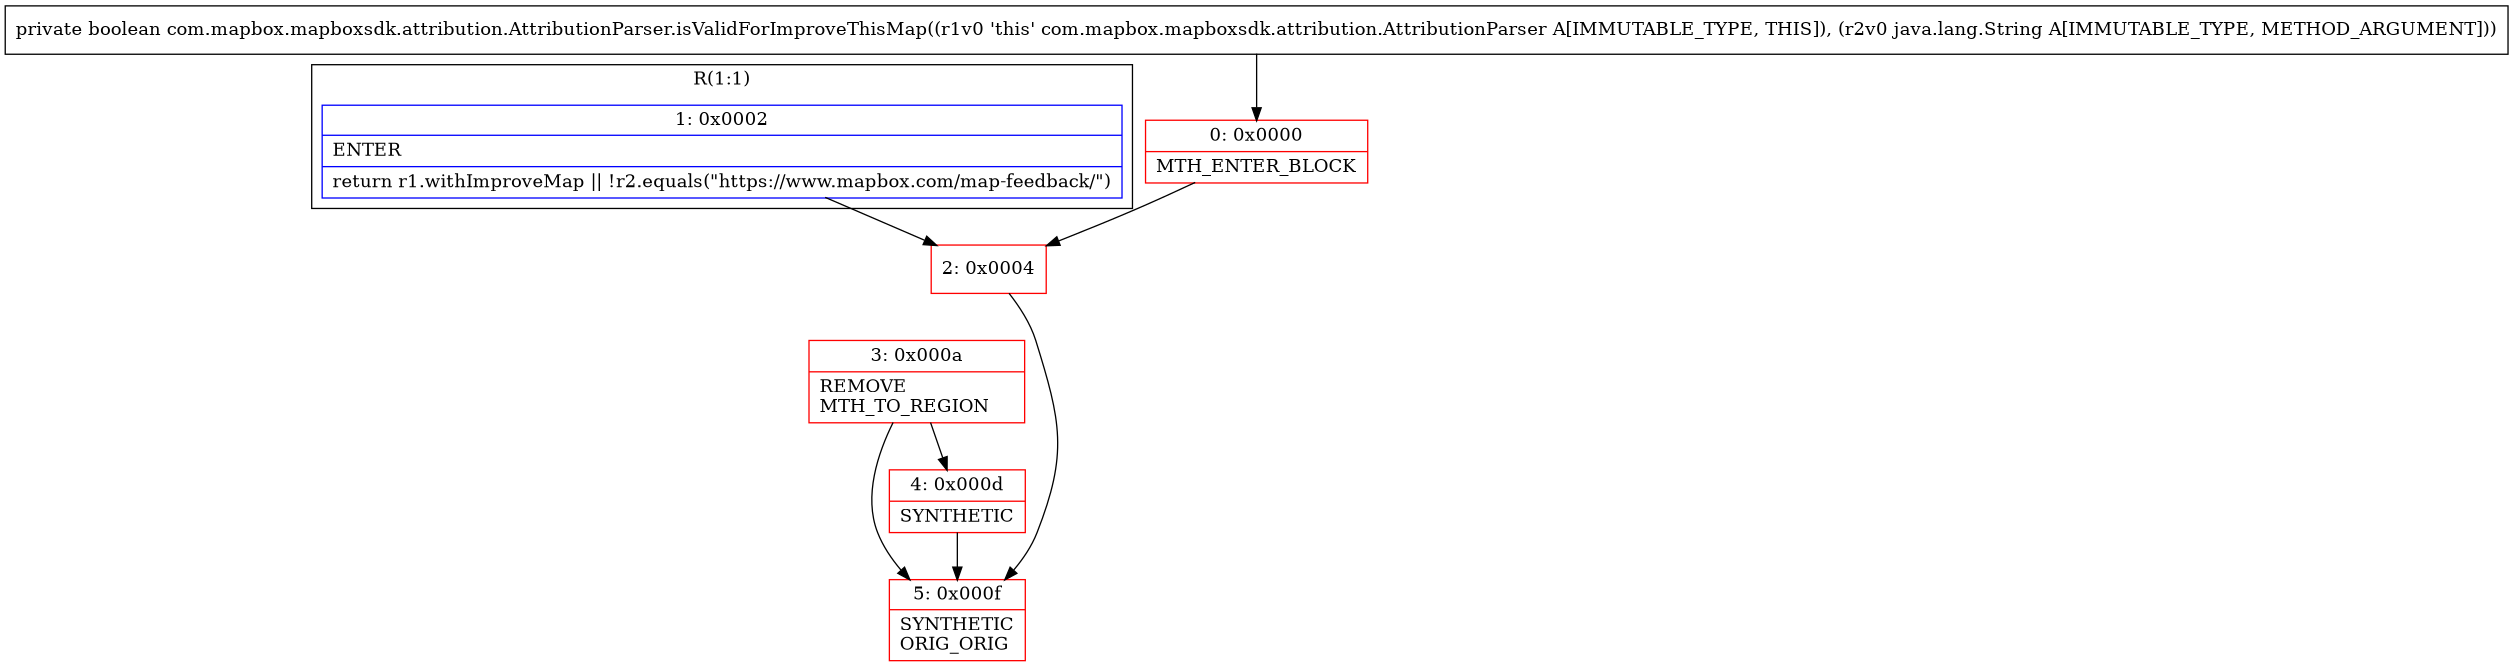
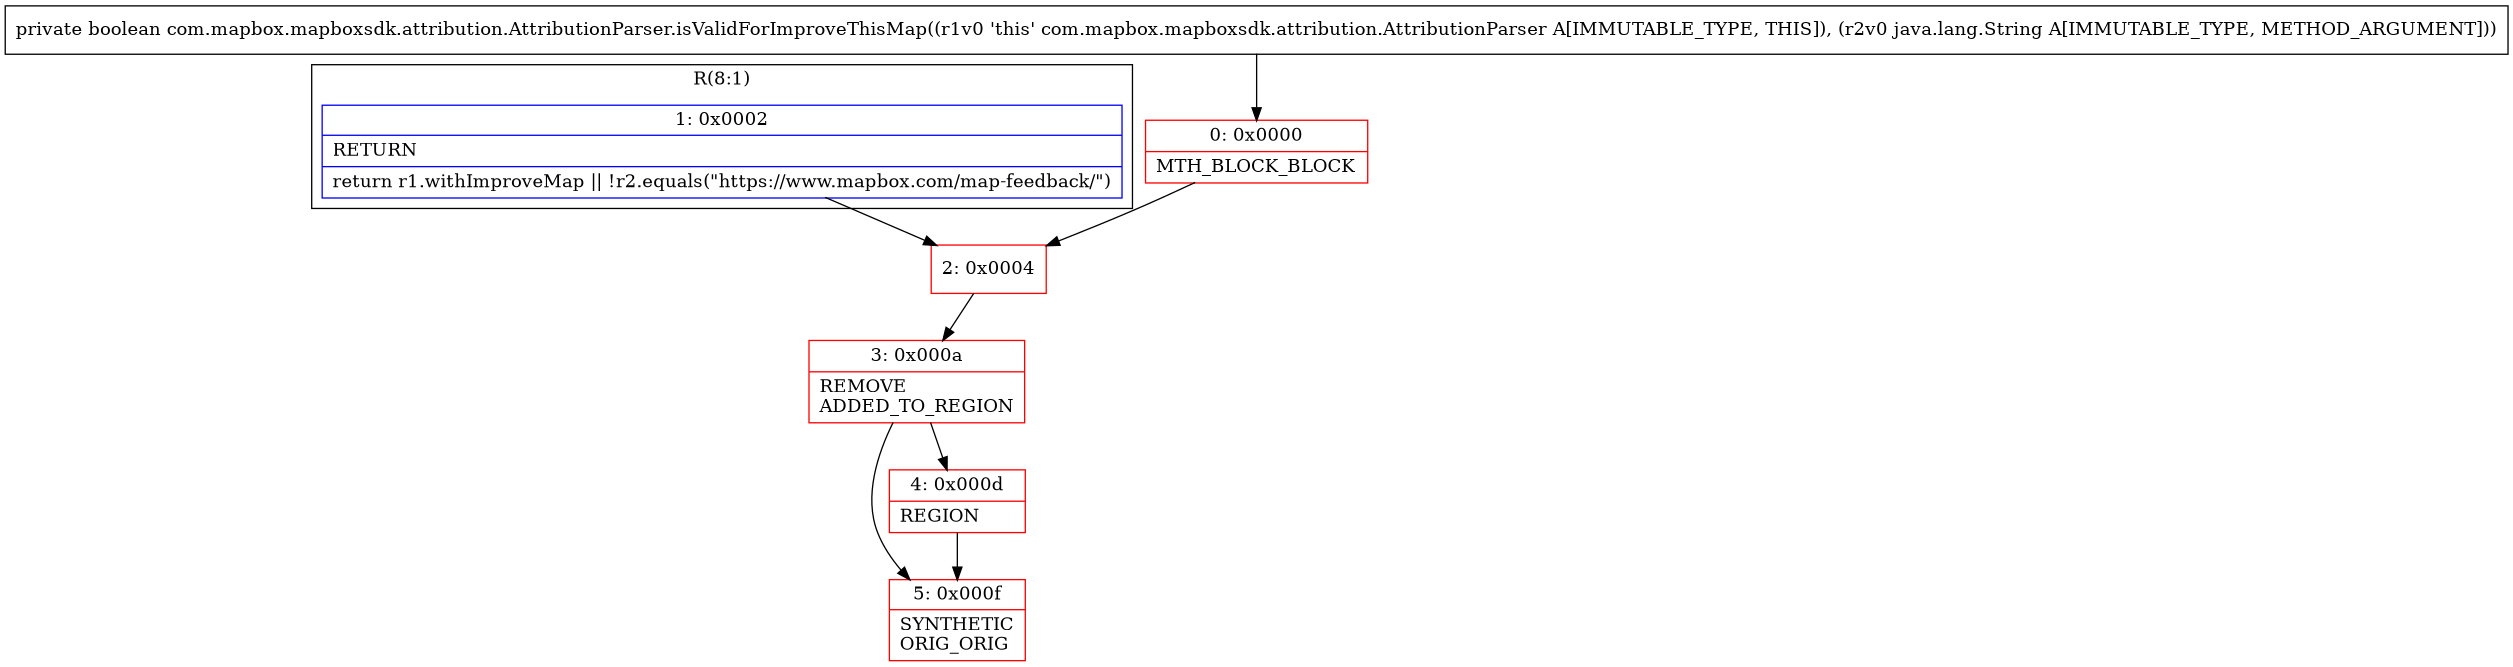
cluster "R(1:1)": label "R(1:1)" -> "R(8:1)"
node "1: 0x0002": text "ENTER" -> "RETURN"
node "0: 0x0000": text "MTH_ENTER_BLOCK" -> "MTH_BLOCK_BLOCK"
node "3: 0x000a": text "MTH_TO_REGION" -> "ADDED_TO_REGION"
edge "2: 0x0004" -> "5: 0x000f": now "2: 0x0004" -> "3: 0x000a"
node "4: 0x000d": text "SYNTHETIC" -> "REGION"
